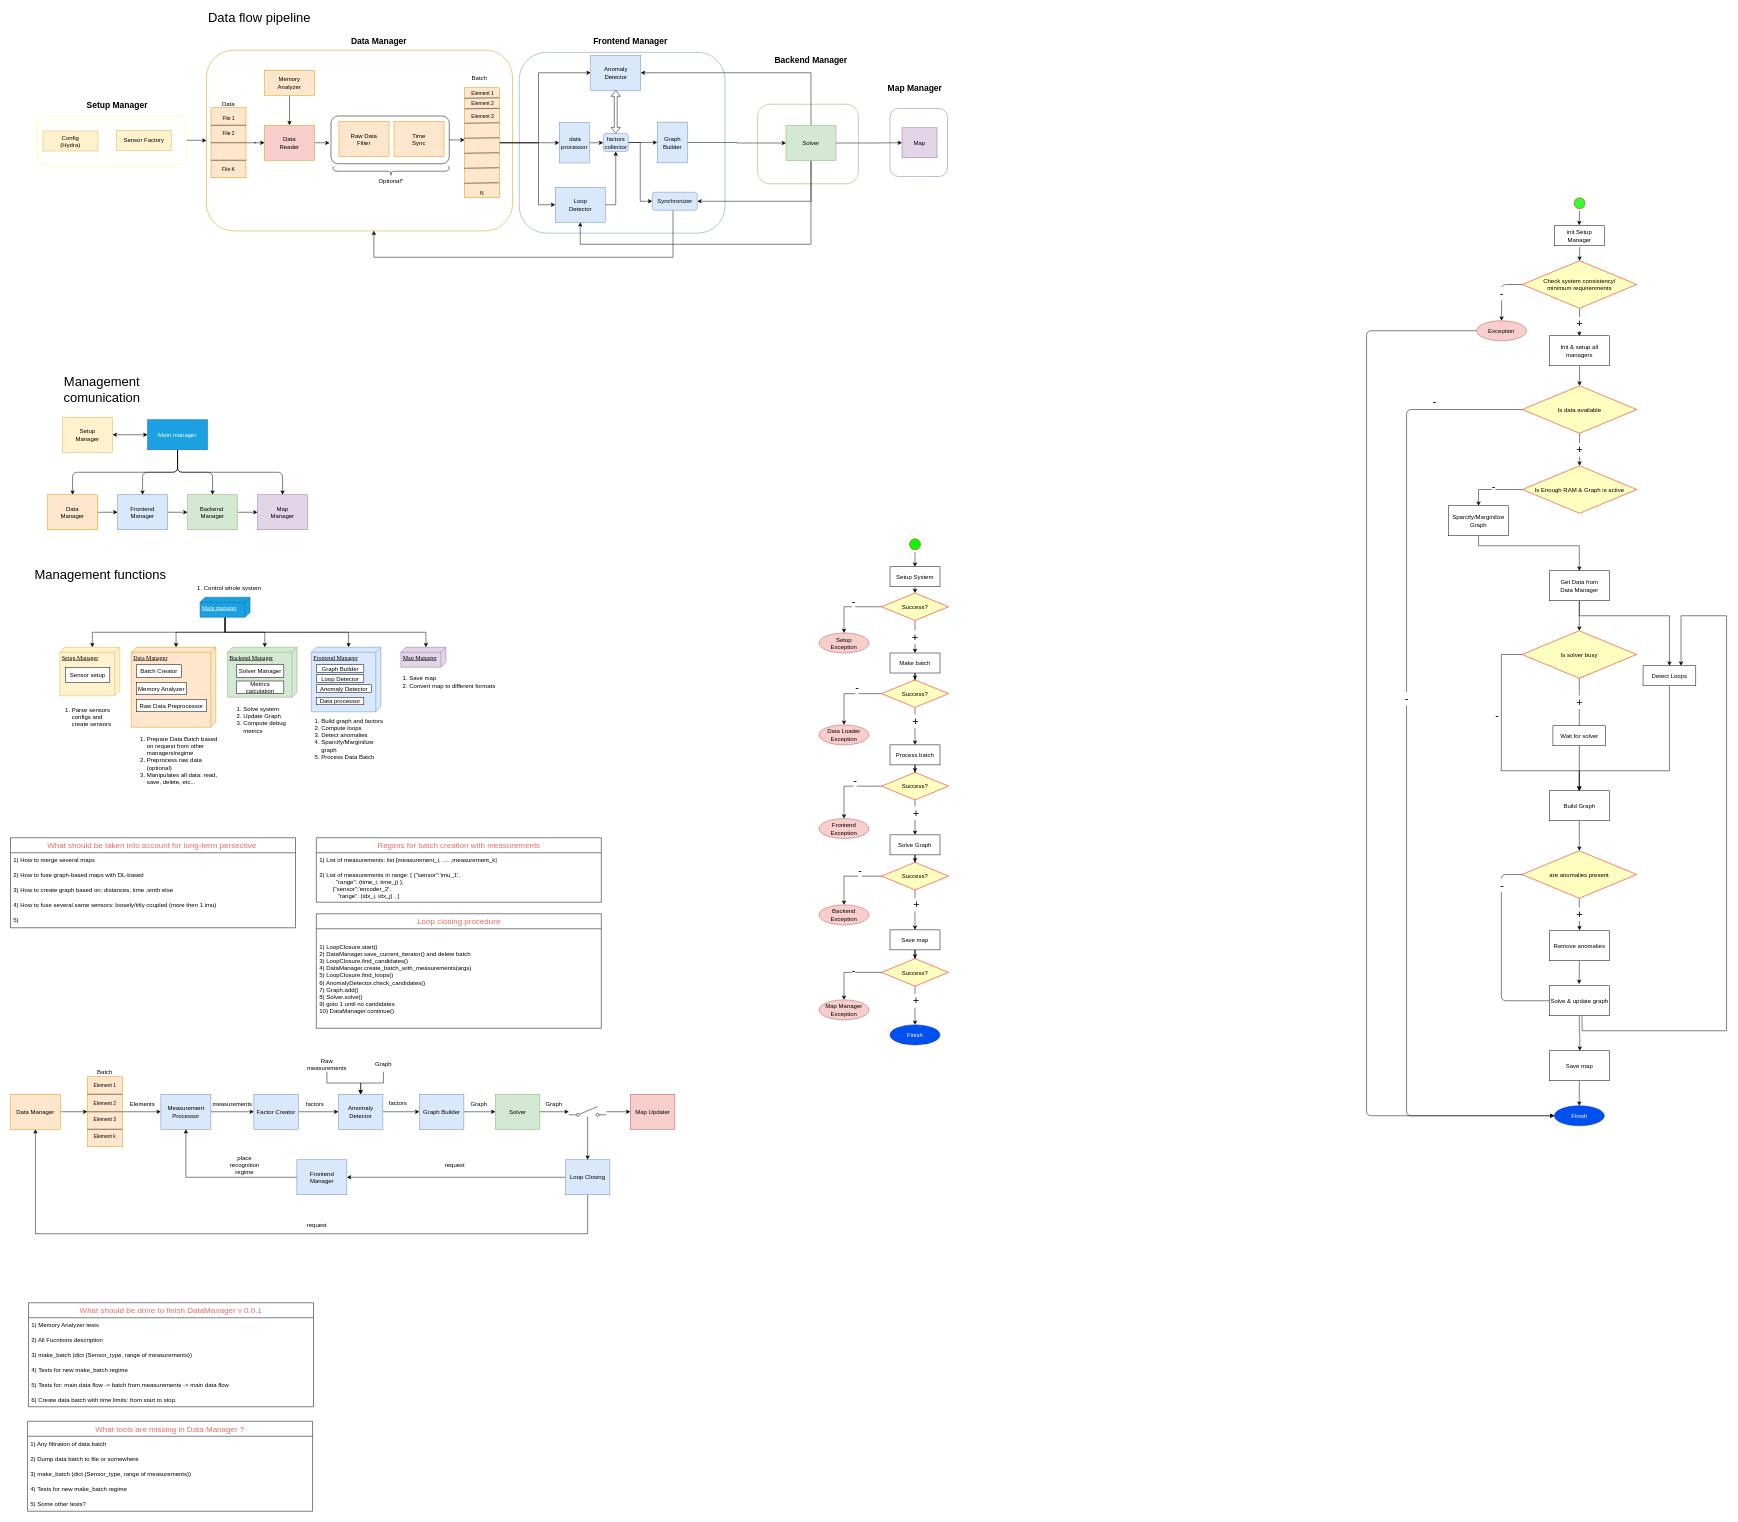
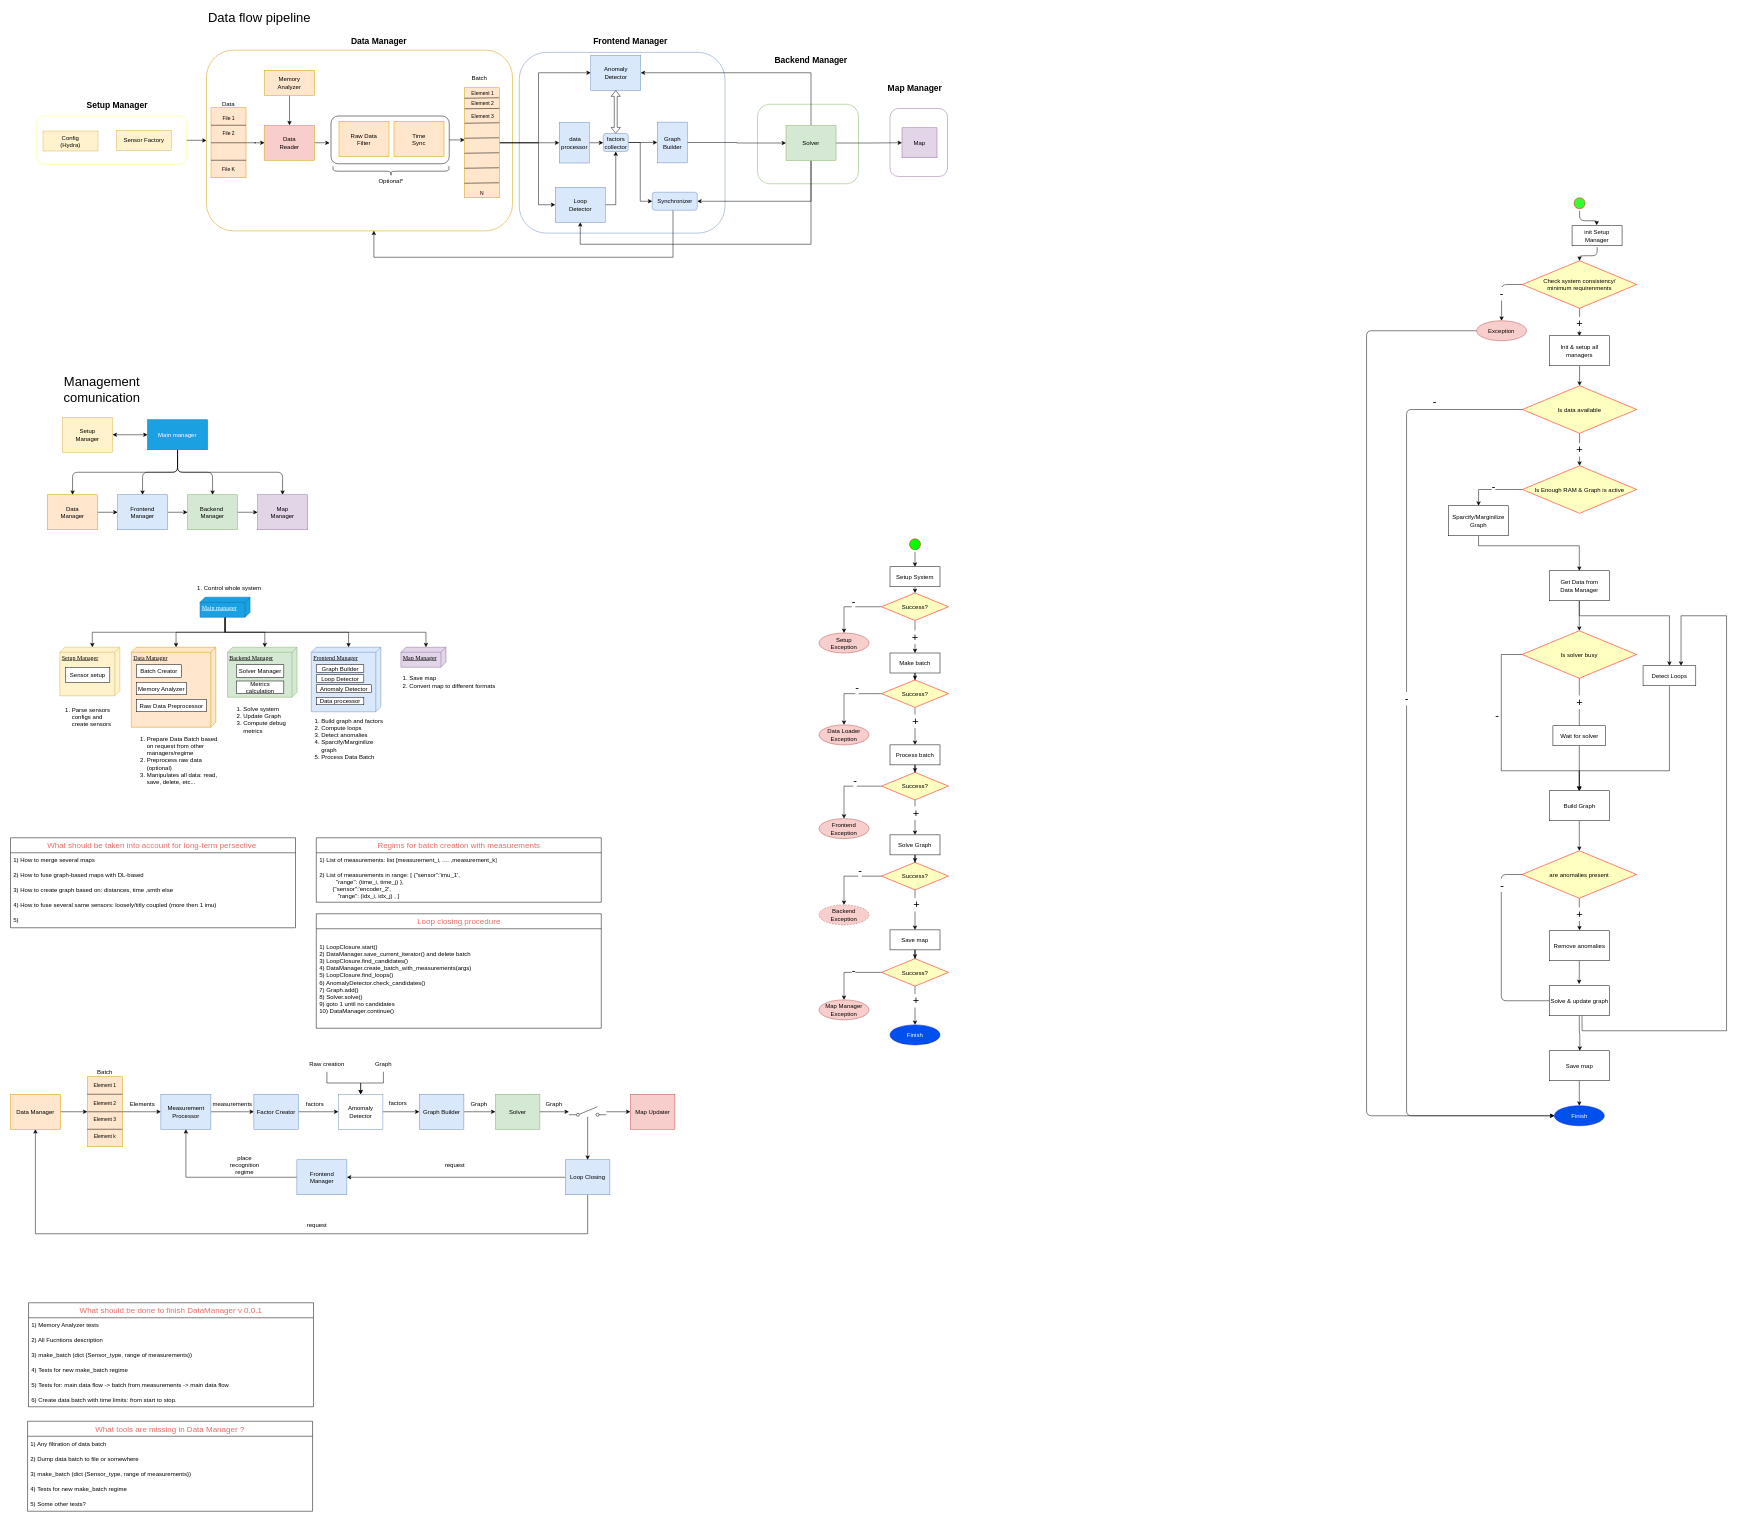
node "init Setup Manager": moved (1579, 236) -> (1597, 236)
node "Management functions": removed
node "Backend Exception": style solid -> dashed
node "Raw measurements": label "Raw measurements" -> "Raw creation"
node "Amomaly Detector": fillcolor #dae8fc -> #ffffff
